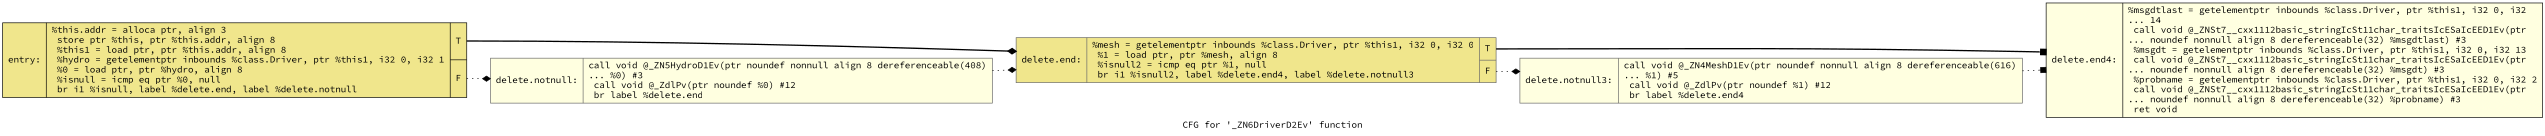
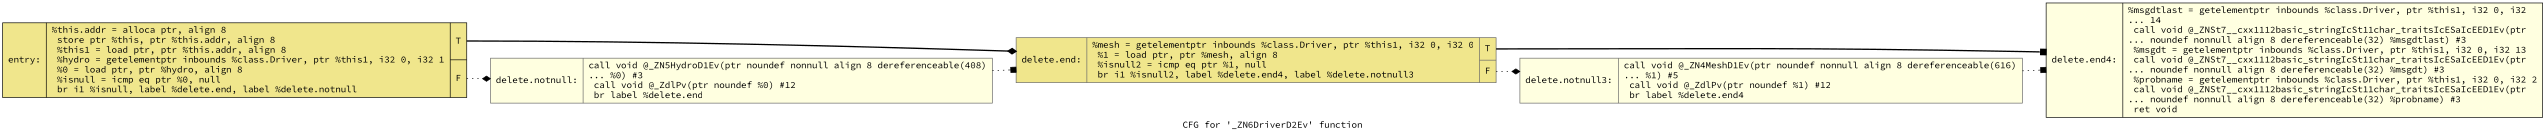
node "entry:": text "%this.addr = alloca ptr, align 3" -> "%this.addr = alloca ptr, align 8"
edge "delete.notnull:" -> "delete.end:": arrowhead diamond -> box
